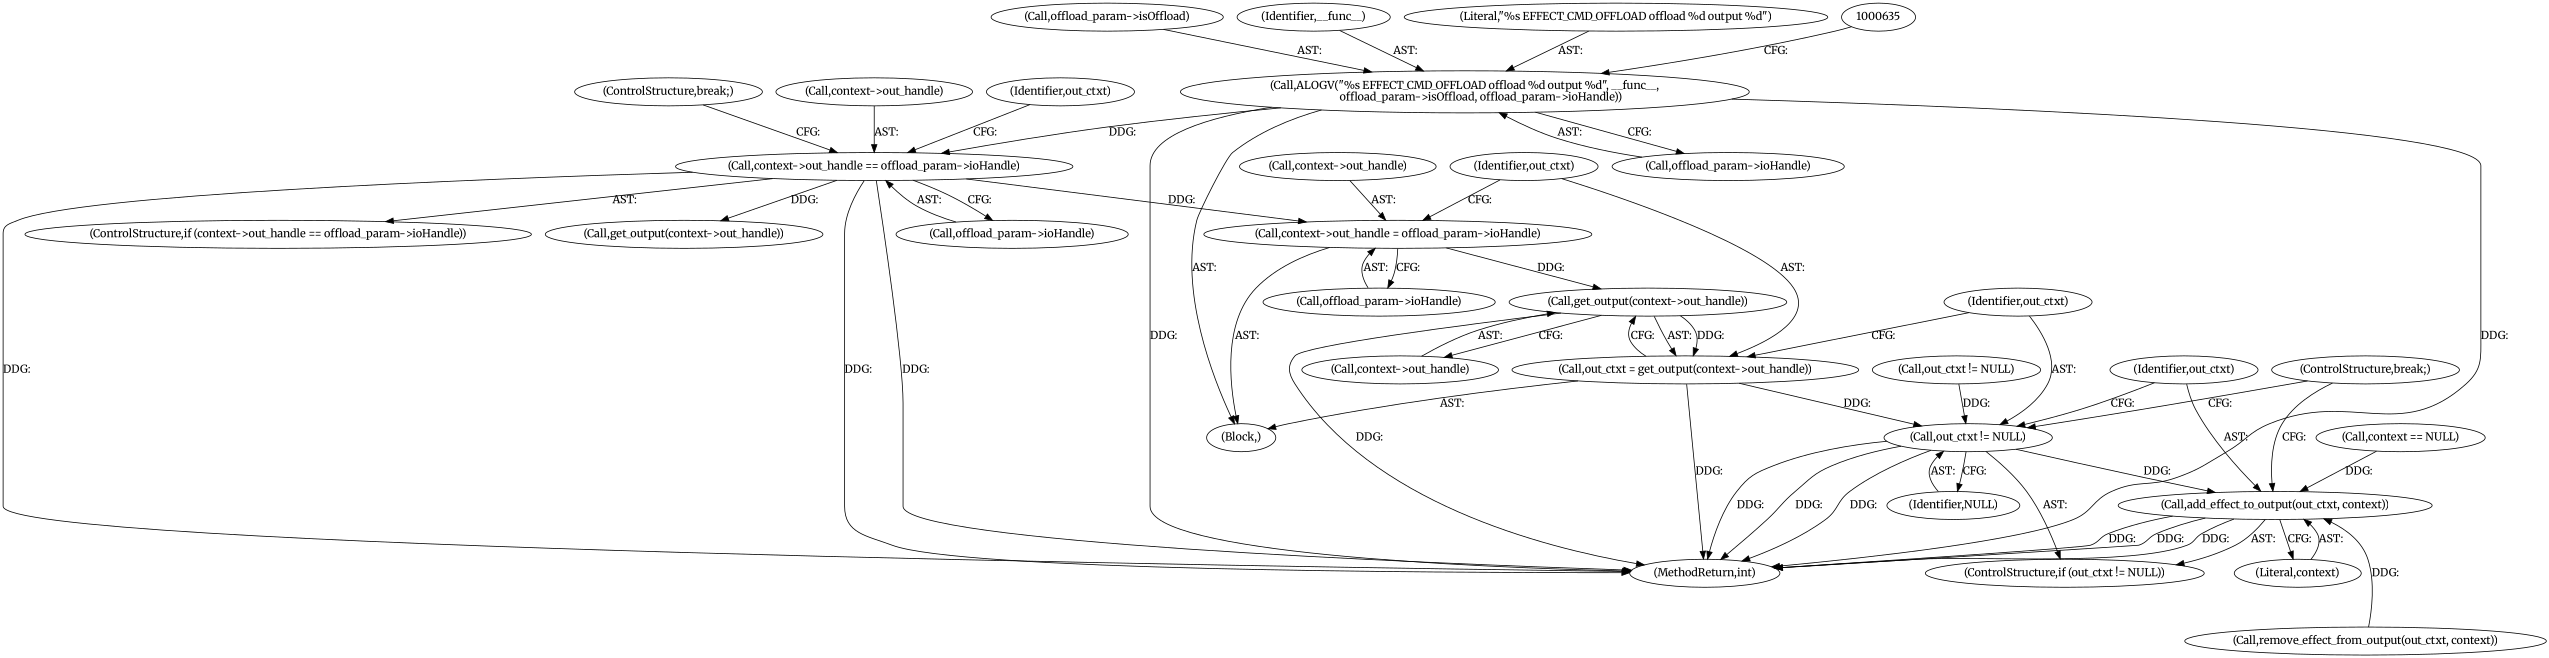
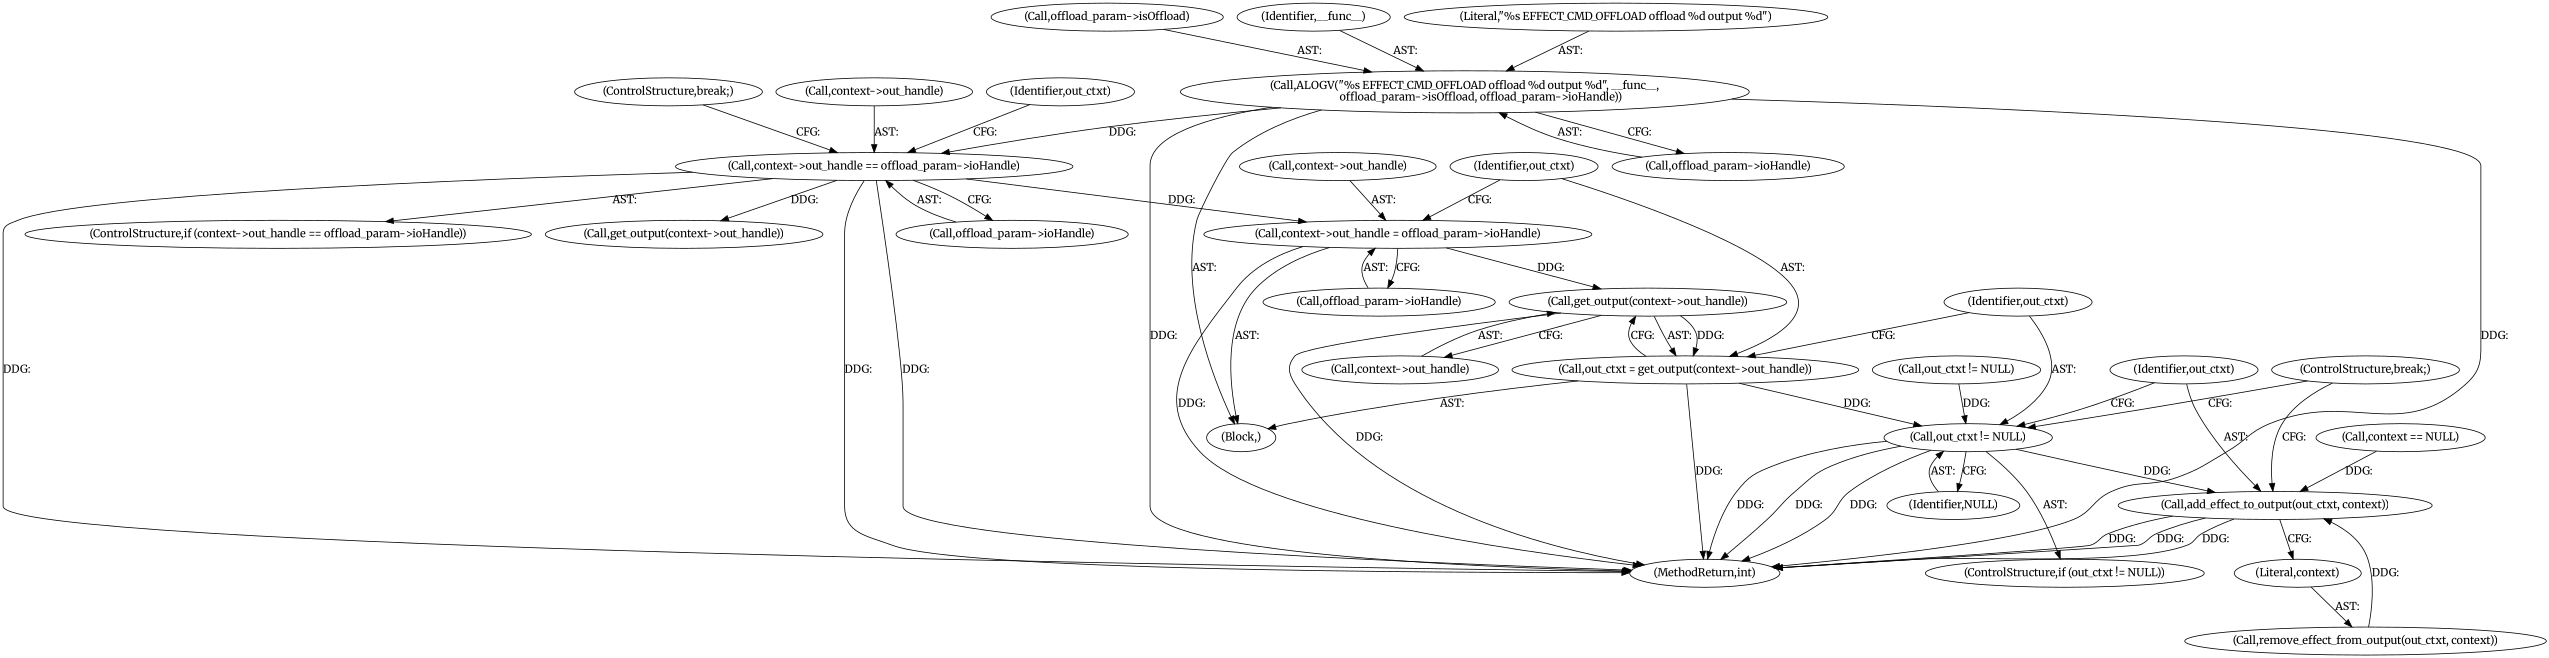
node "1000635": removed
edge "(Call,context->out_handle = offload_param->ioHandle)" -> "(MethodReturn,int)": added, label "DDG:"
edge "(Literal,context)" -> "(Call,add_effect_to_output(out_ctxt, context))": now "(Literal,context)" -> "(Call,remove_effect_from_output(out_ctxt, context))"
edge "(Call,add_effect_to_output(out_ctxt, context))" -> "(ControlStructure,if (out_ctxt != NULL))": removed, label "AST:"
